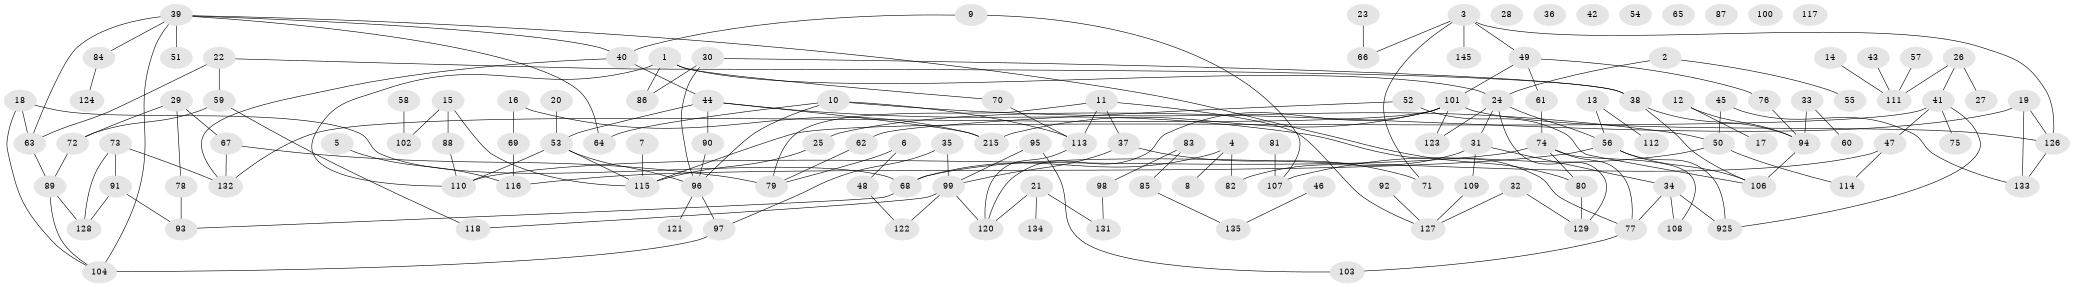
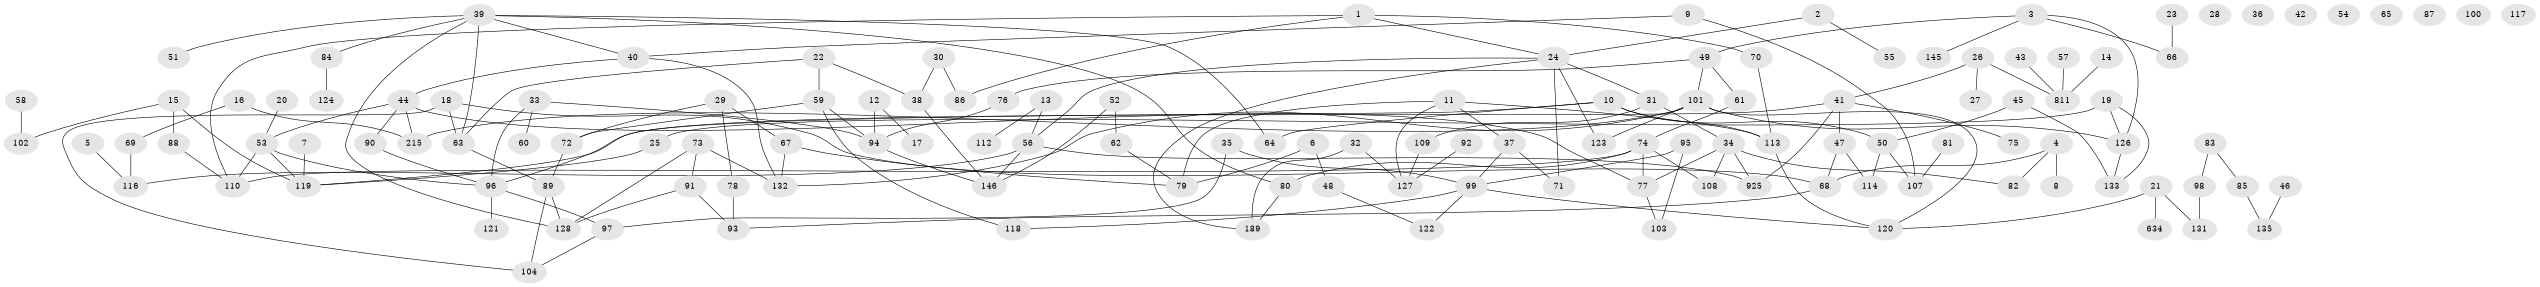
edge "3" -- "71": now "24" -- "71"
node "111": label "111" -> "811"
edge "30" -- "96": now "33" -- "96"
edge "38" -- "94": now "59" -- "94"
edge "39" -- "104": now "39" -- "128"
edge "31" -- "82": now "34" -- "82"
node "115": label "115" -> "119"
node "106": label "106" -> "146"
node "134": label "134" -> "634"
node "129": label "129" -> "189"
